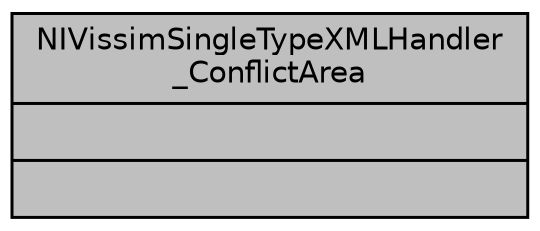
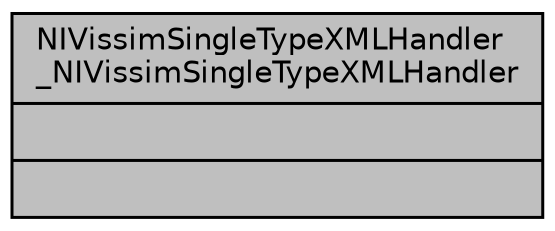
node "NIVissimSingleTypeXMLHandler": text "_ConflictArea" -> "_NIVissimSingleTypeXMLHandler"
